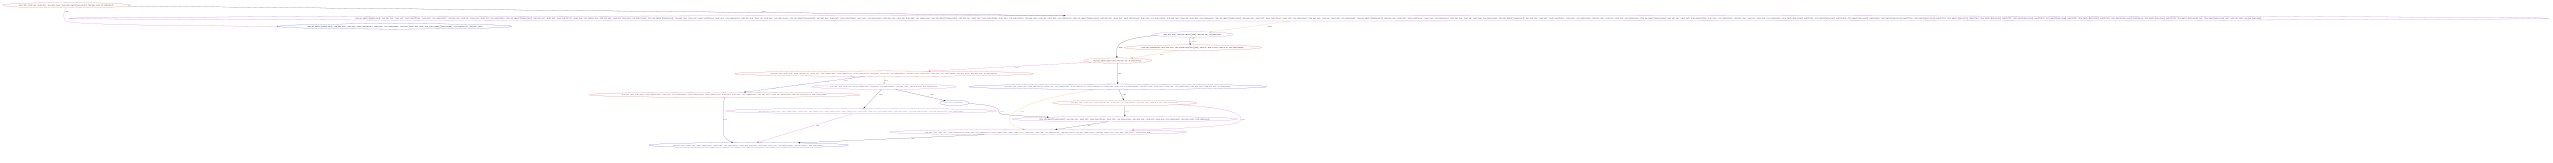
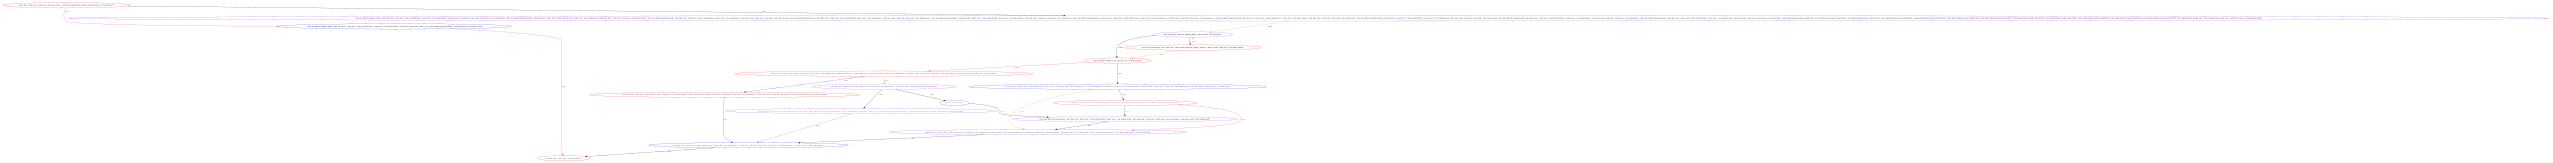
node "'sub esp, 0xc', 'push ebx', 'call 0x80494c0',": added
